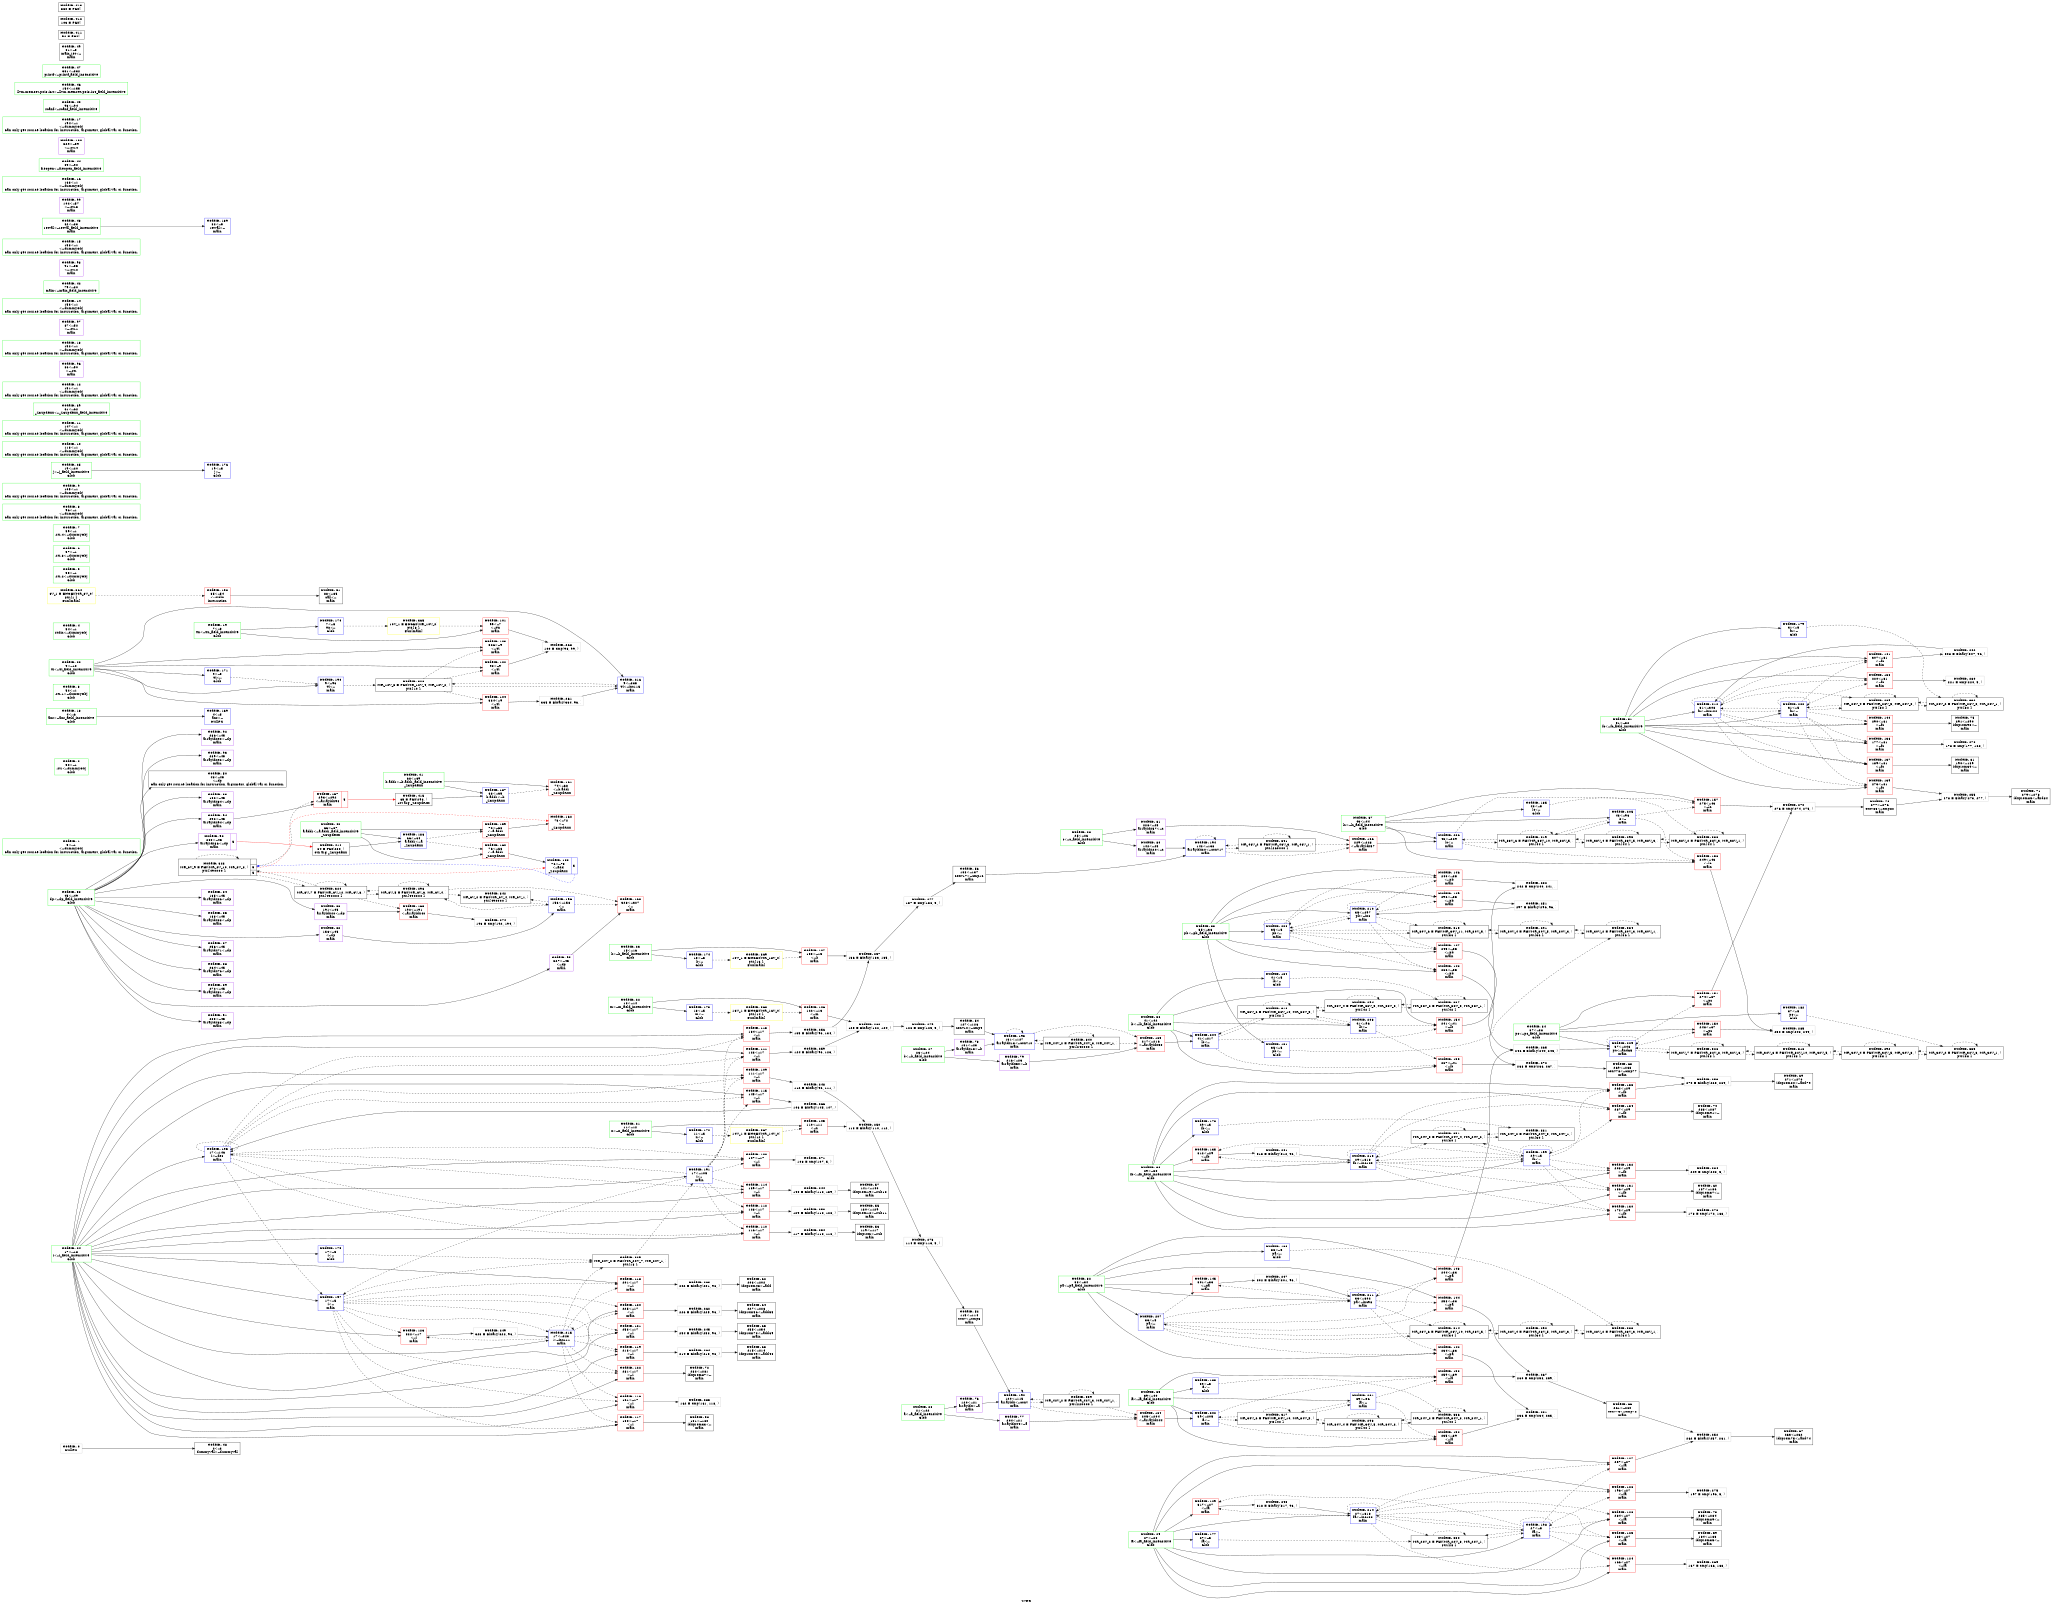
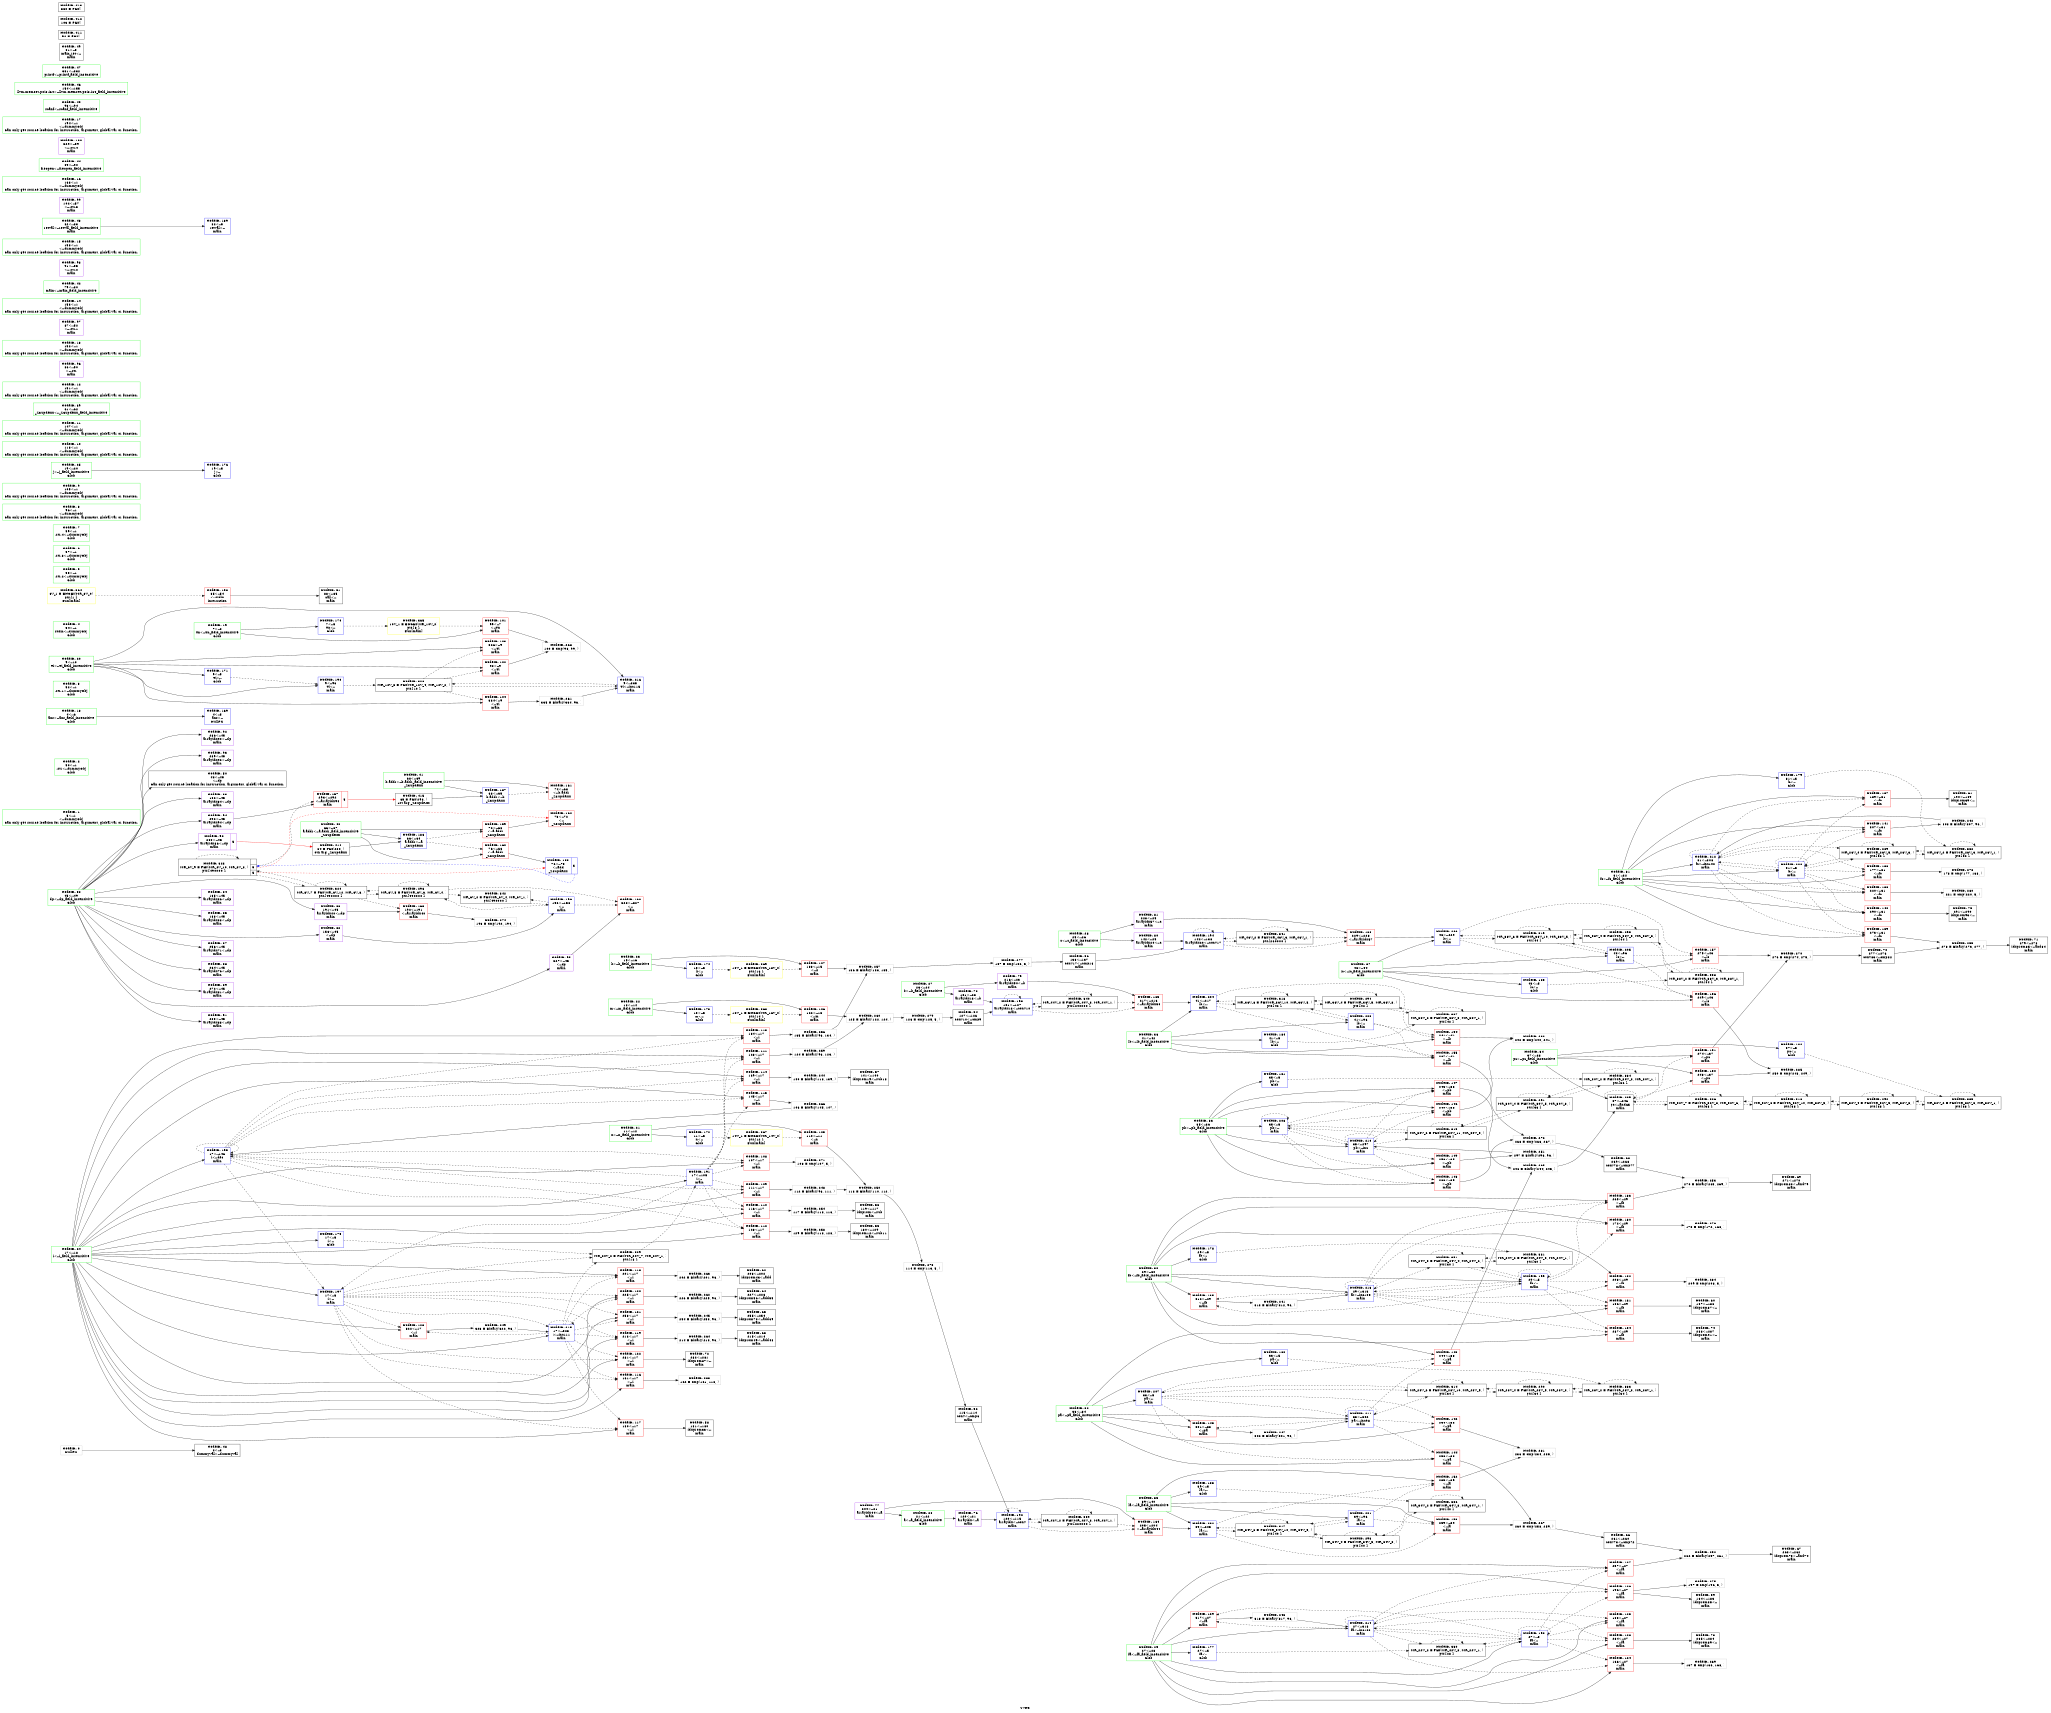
node "NodeID: 209": color blue -> black
edge "NodeID: 26" -> "NodeID: 77": reversed
edge "NodeID: 125" -> "NodeID: 59": now "NodeID: 126" -> "NodeID: 59"
